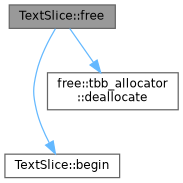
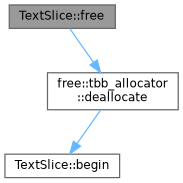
edge "TextSlice::free" -> "TextSlice::begin": now "free::tbb_allocator ::deallocate" -> "TextSlice::begin"
